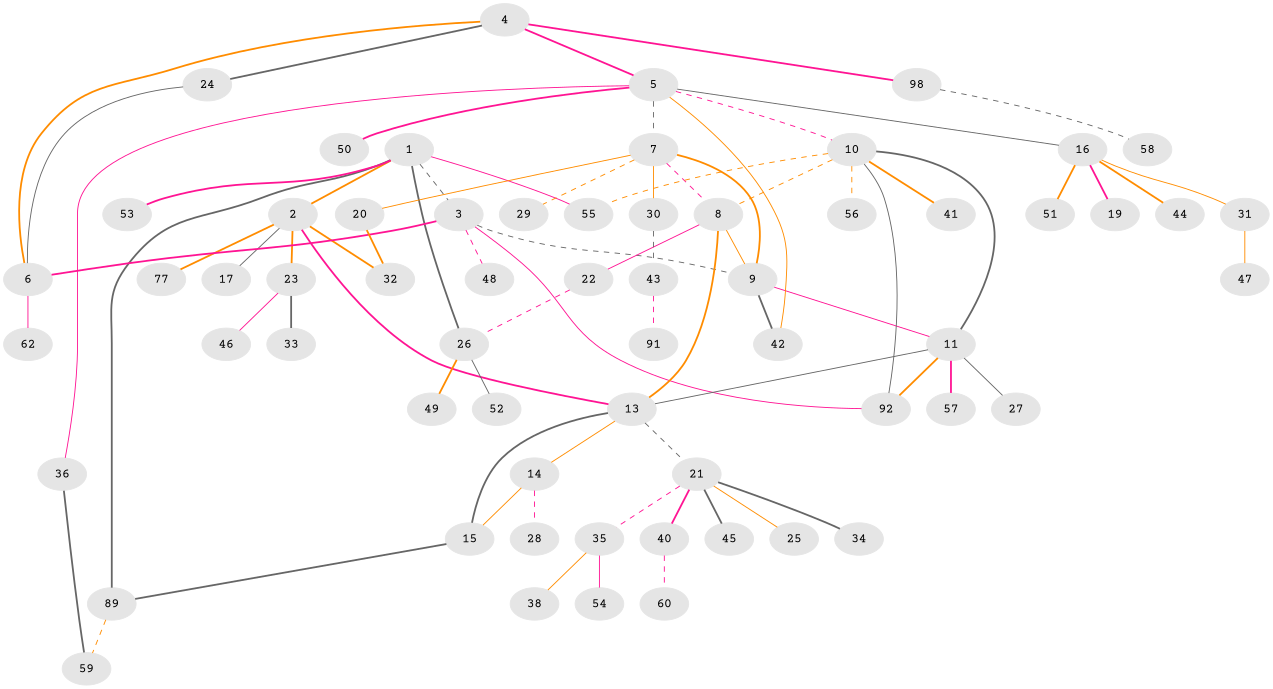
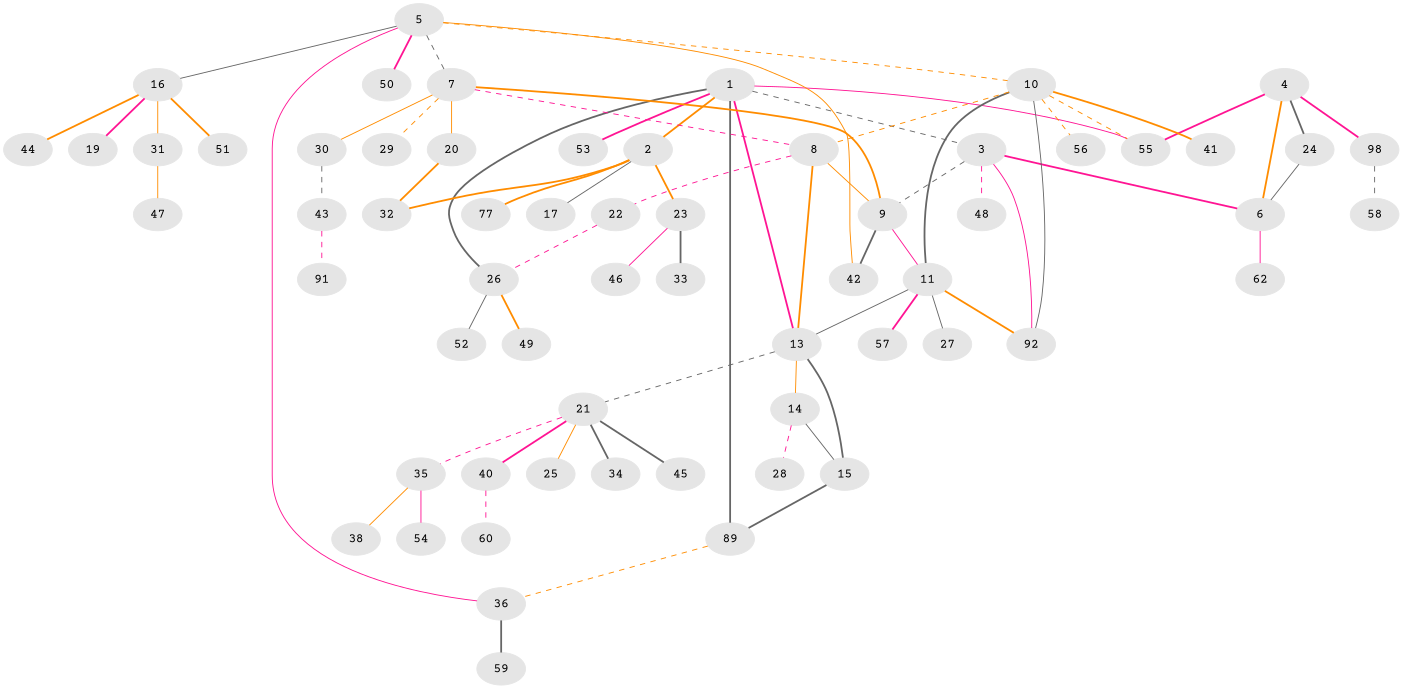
edge "4" -- "5": now "4" -- "55"
edge "5" -- "10": color deeppink -> darkorange
edge "8" -- "22": style solid -> dashed
edge "2" -- "13": now "1" -- "13"
edge "14" -- "15": color darkorange -> gray40
edge "89" -- "59": now "89" -- "36"
